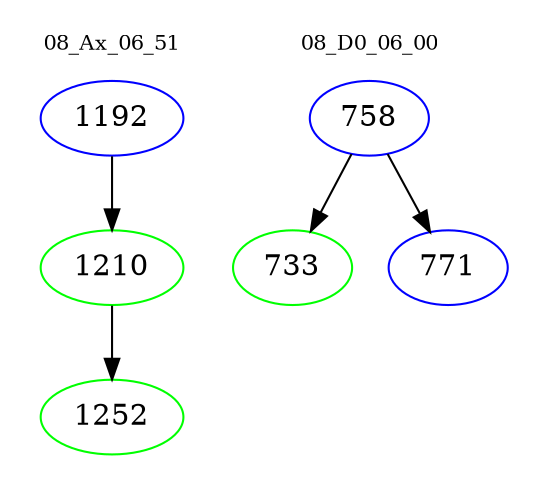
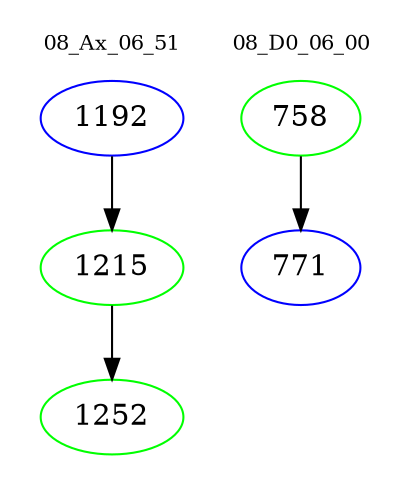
node "758": color blue -> green
node "1210": label "1210" -> "1215"
node "733": removed
